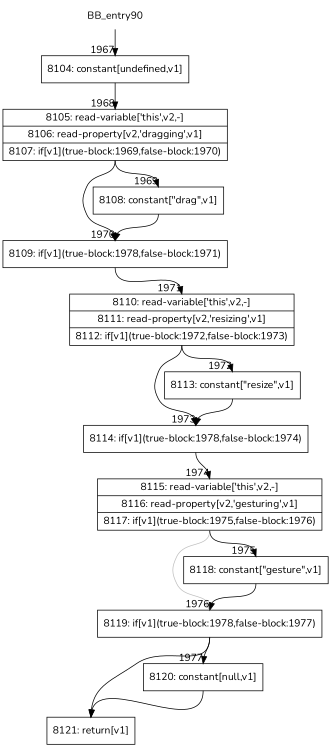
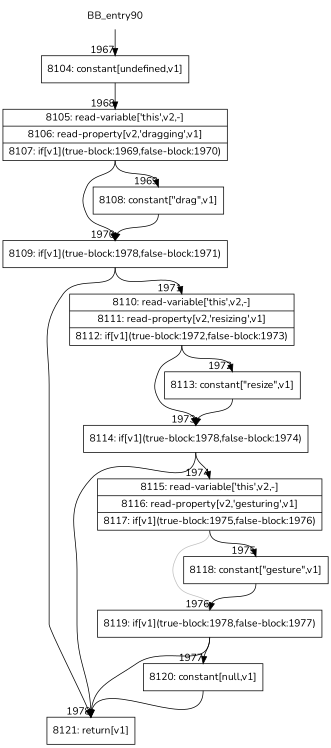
edge "8109: if[v1](true-block:1978,false-block:1971)" -> "8121: return[v1]": added
edge "8114: if[v1](true-block:1978,false-block:1974)" -> "8121: return[v1]": added
